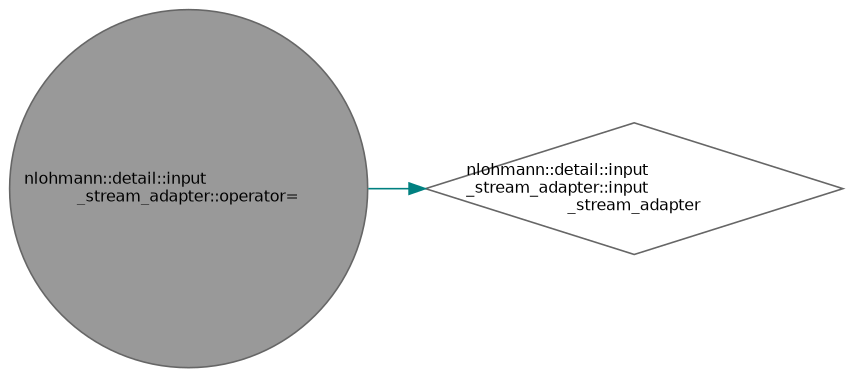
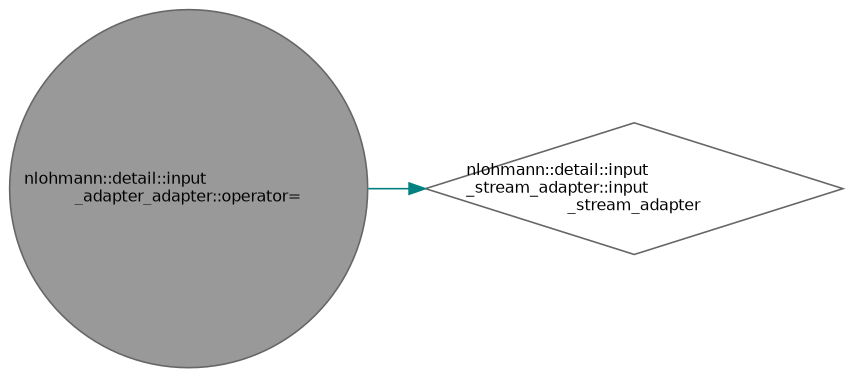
node "nlohmann::detail::input _stream_adapter::operator=": label "nlohmann::detail::input _stream_adapter::operator=" -> "nlohmann::detail::input _adapter_adapter::operator="
